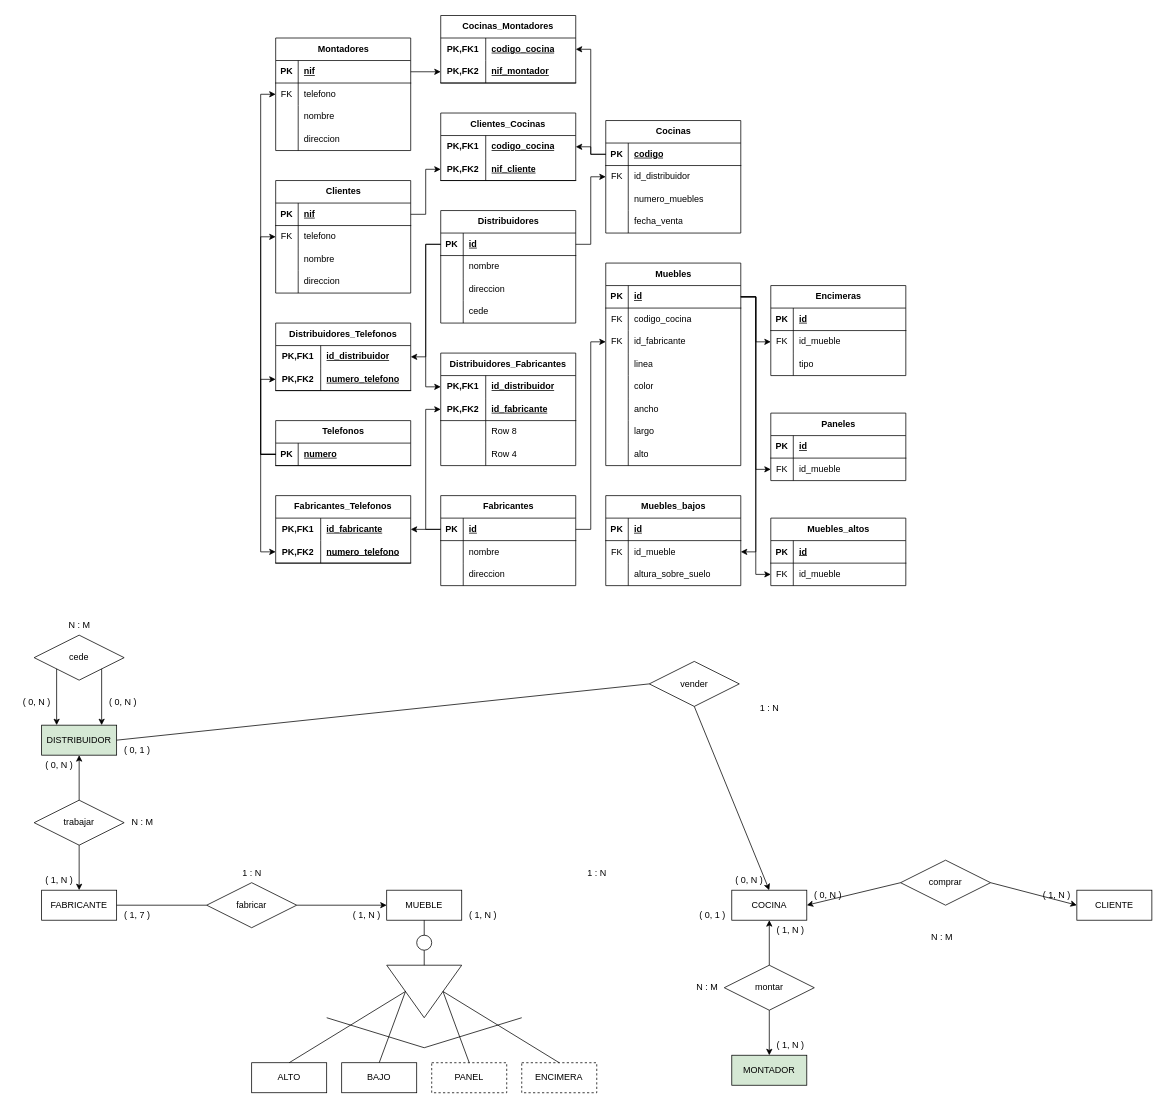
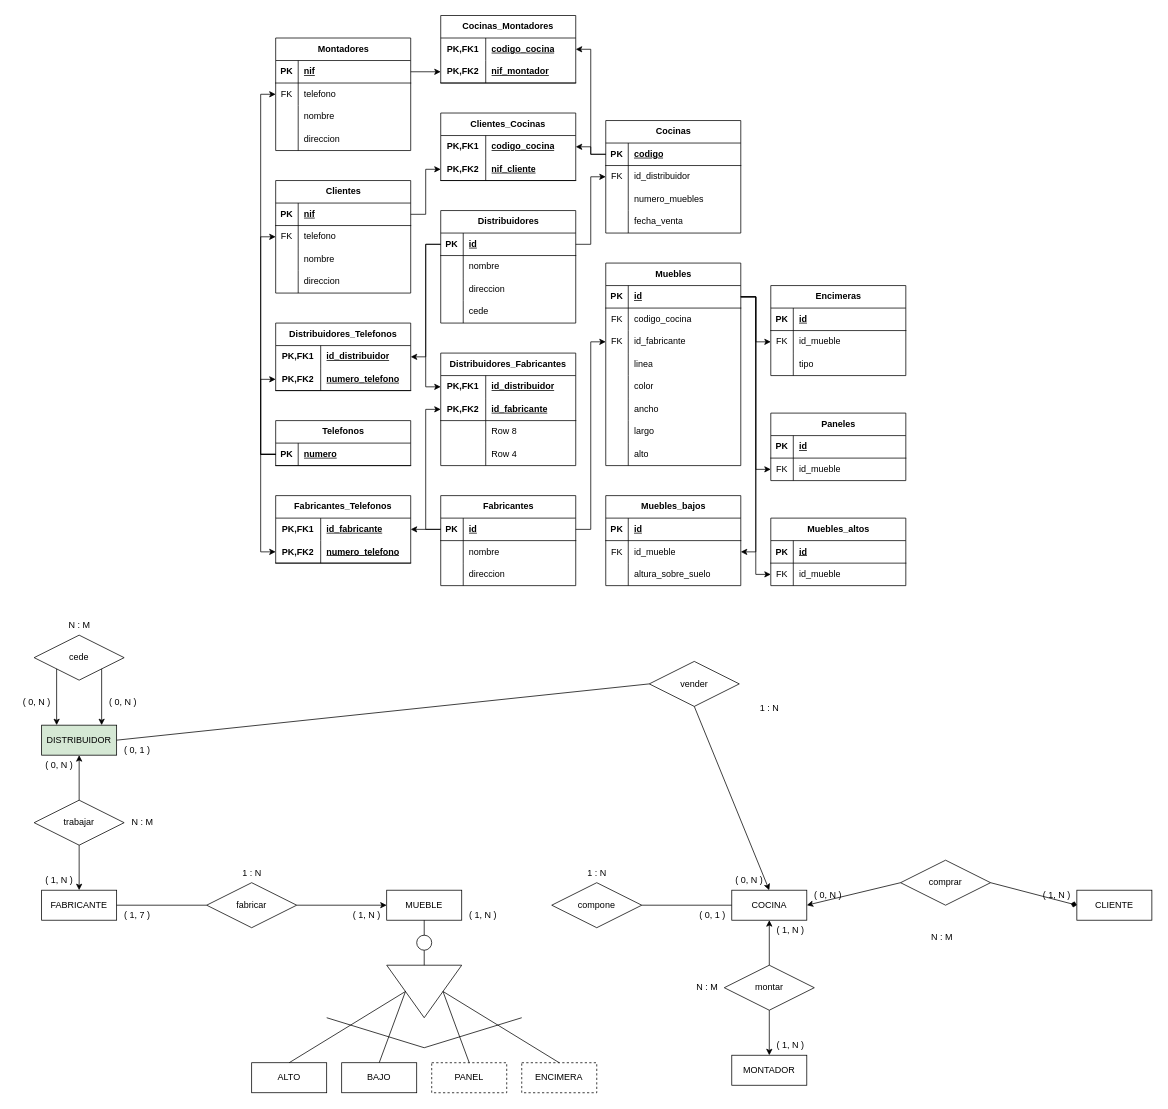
edge "comprar" -> "CLIENTE": arrowhead classic -> diamond
node "compone": added
edge "compone" -- "COCINA": added
node "MONTADOR": fillcolor #d5e8d4 -> #ffffff
